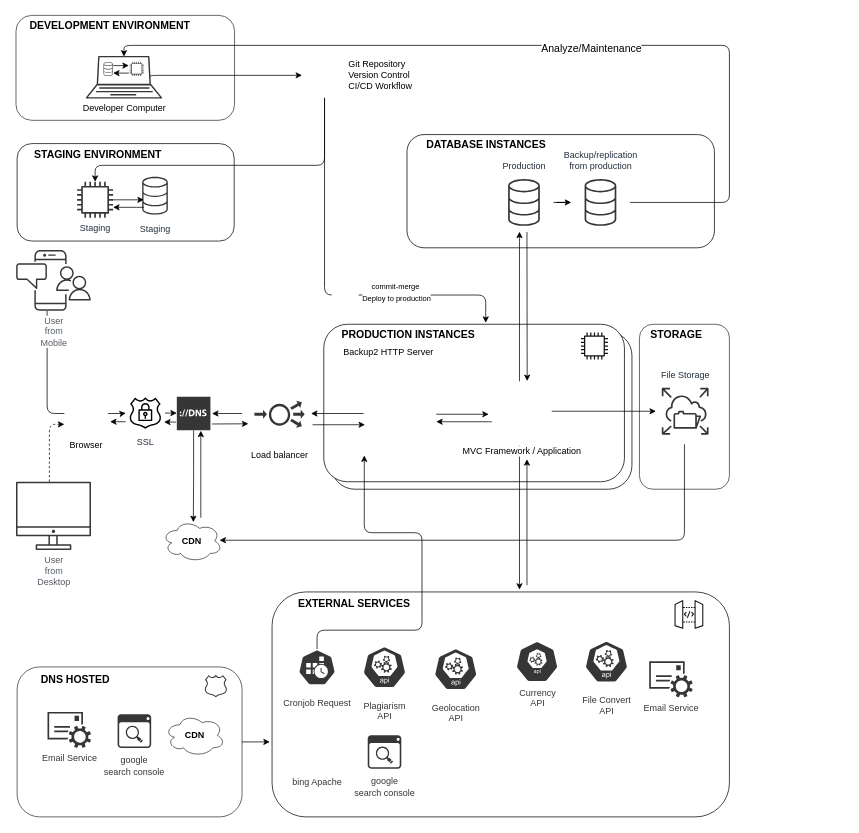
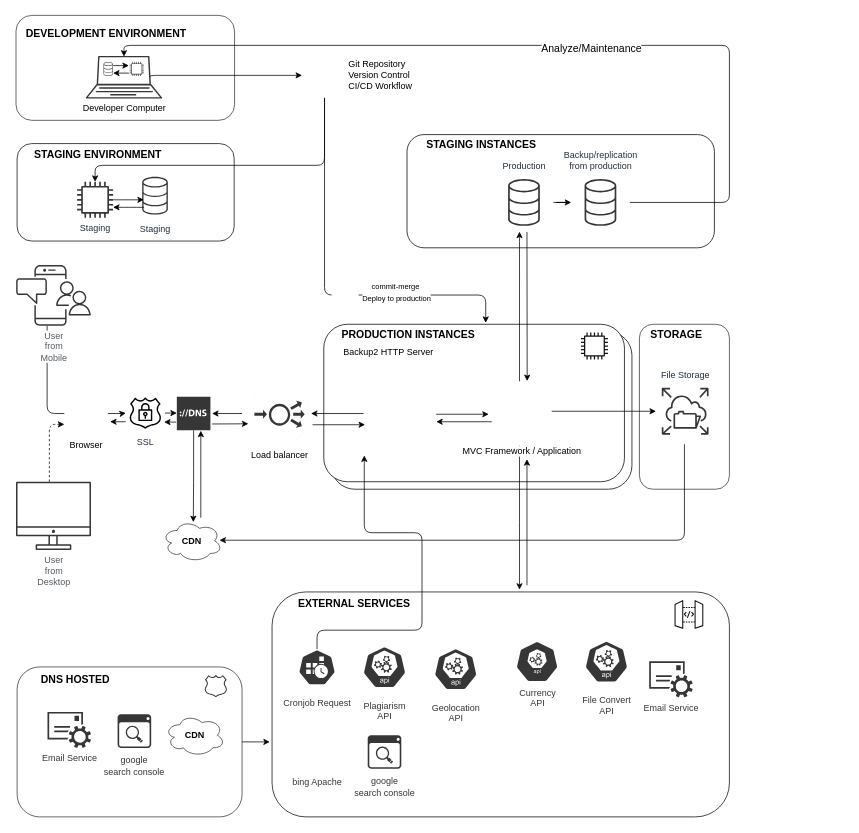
node "DEVELOPMENT ENVIRONMENT": moved (125, 26) -> (121, 33)
node "DATABASE INSTANCES": label "DATABASE INSTANCES" -> "STAGING INSTANCES"
node "User from Mobile": moved (53, 281) -> (53, 296)
